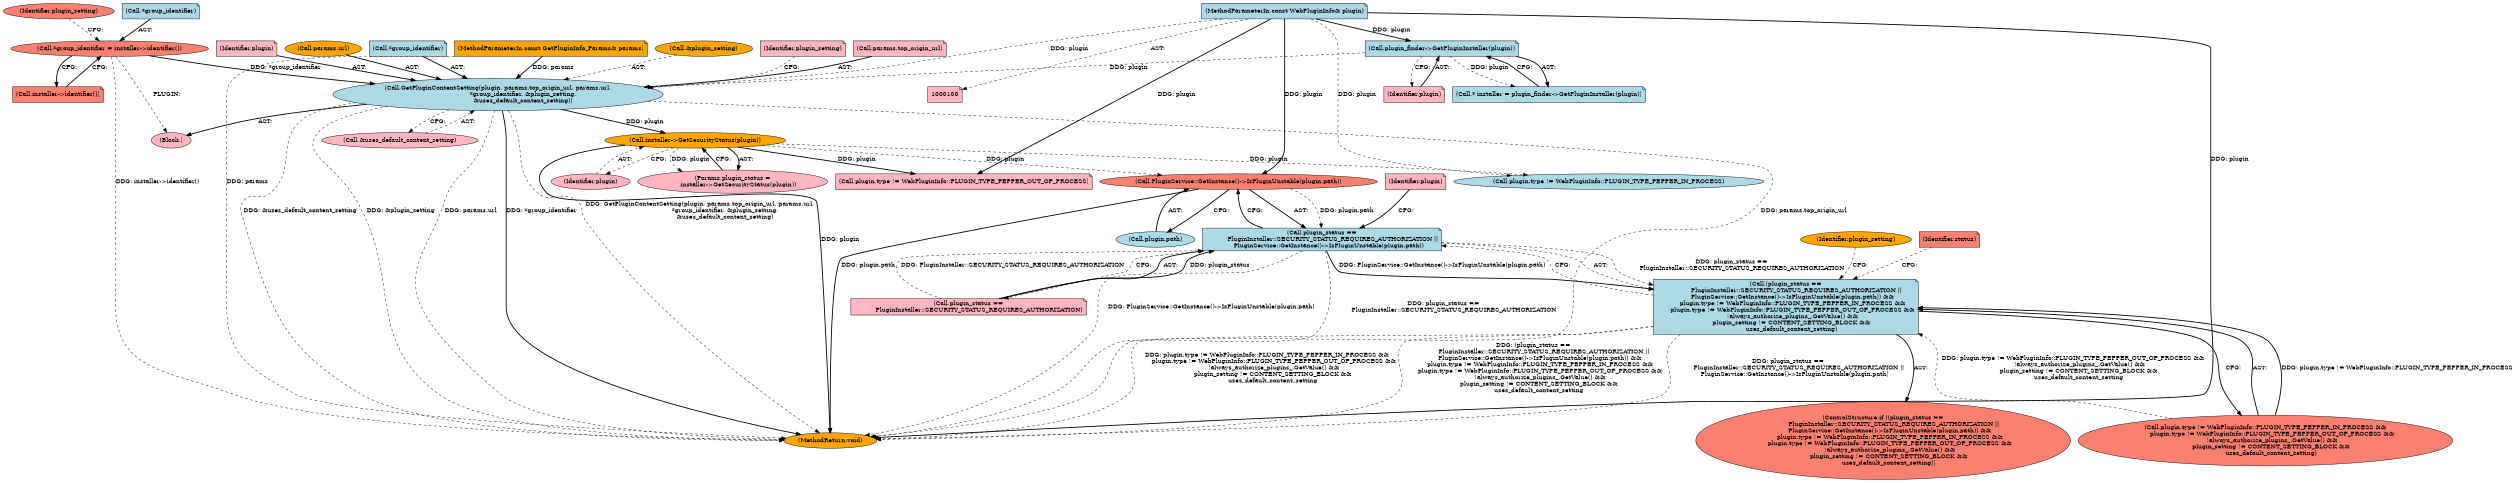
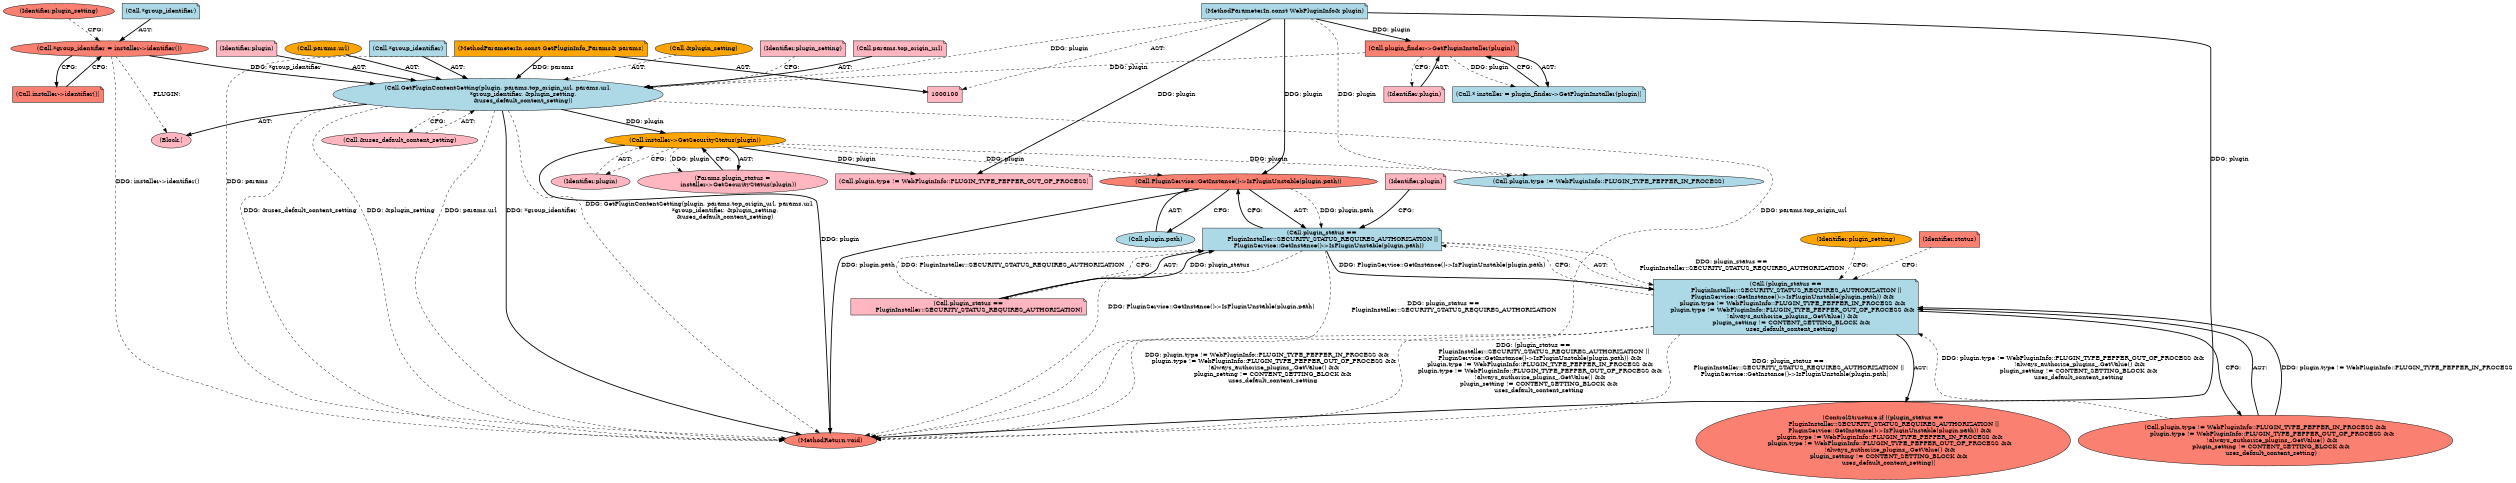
node "(Call,plugin_finder->GetPluginInstaller(plugin))": fillcolor lightblue -> salmon
edge "(MethodParameterIn,const GetPluginInfo_Params& params)" -> "1000100": added, label "AST:"
node "(MethodReturn,void)": fillcolor orange -> salmon
